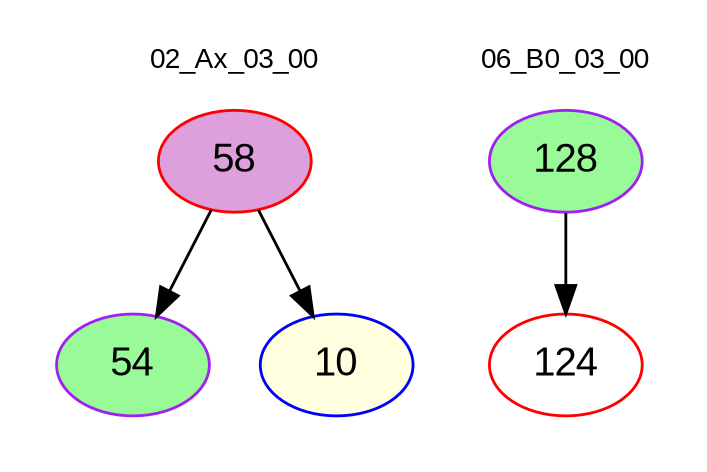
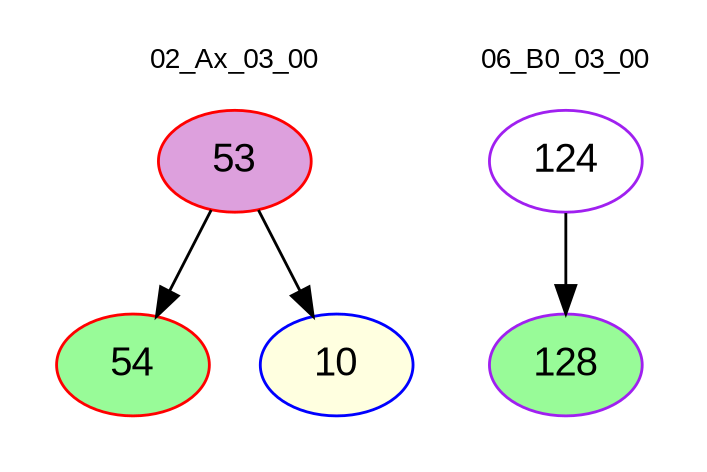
node "58": label "58" -> "53"
edge "128" -> "124": reversed
node "54": color purple -> red
node "124": color red -> purple
